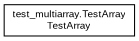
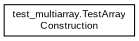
node "test_multiarray.TestArray TestArray": label "test_multiarray.TestArray TestArray" -> "test_multiarray.TestArray Construction"
